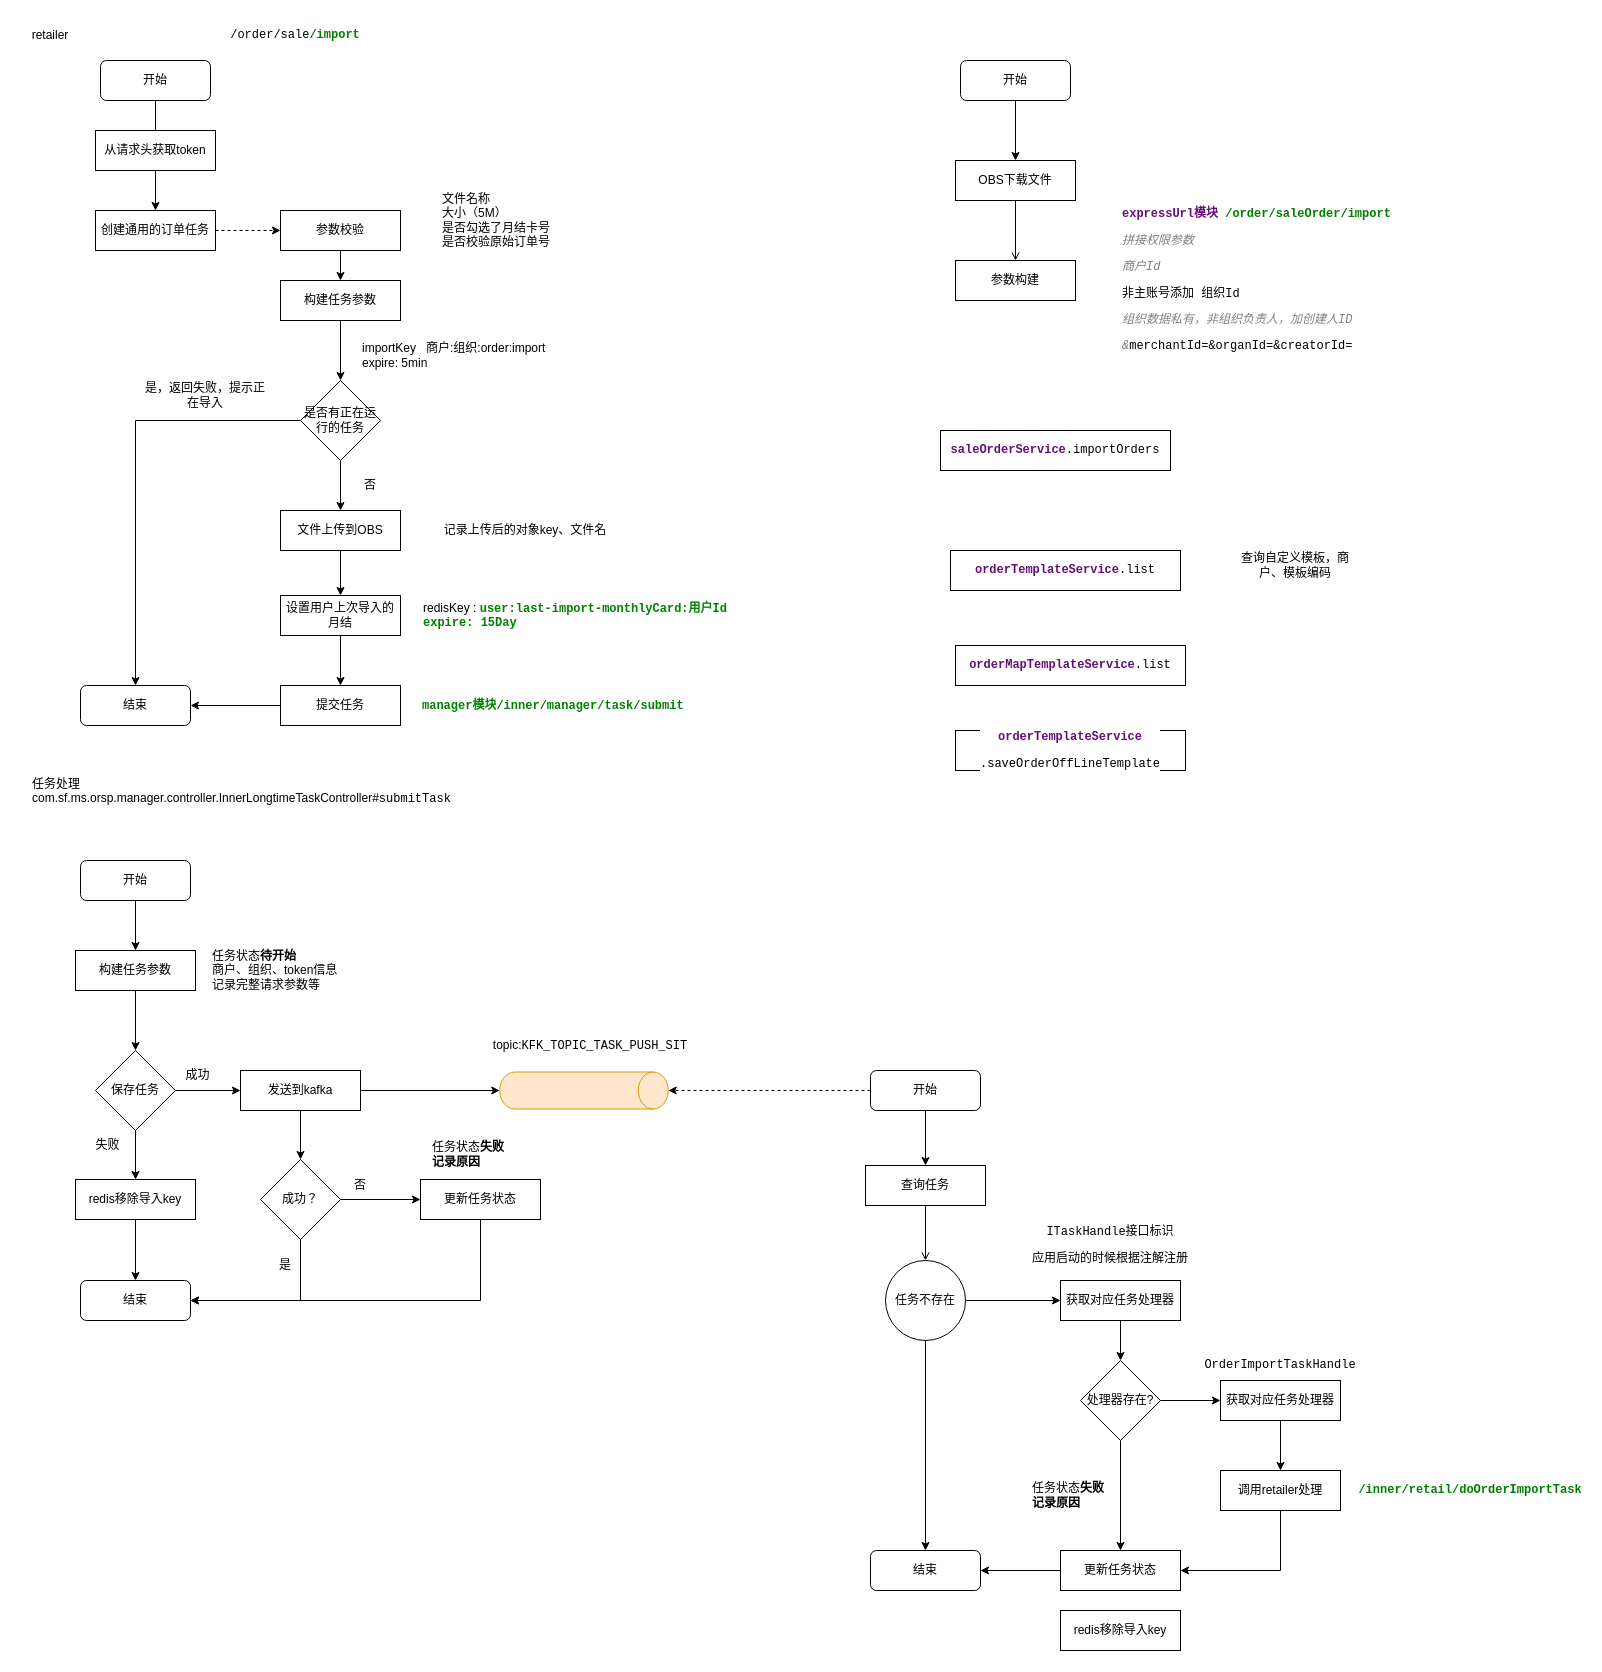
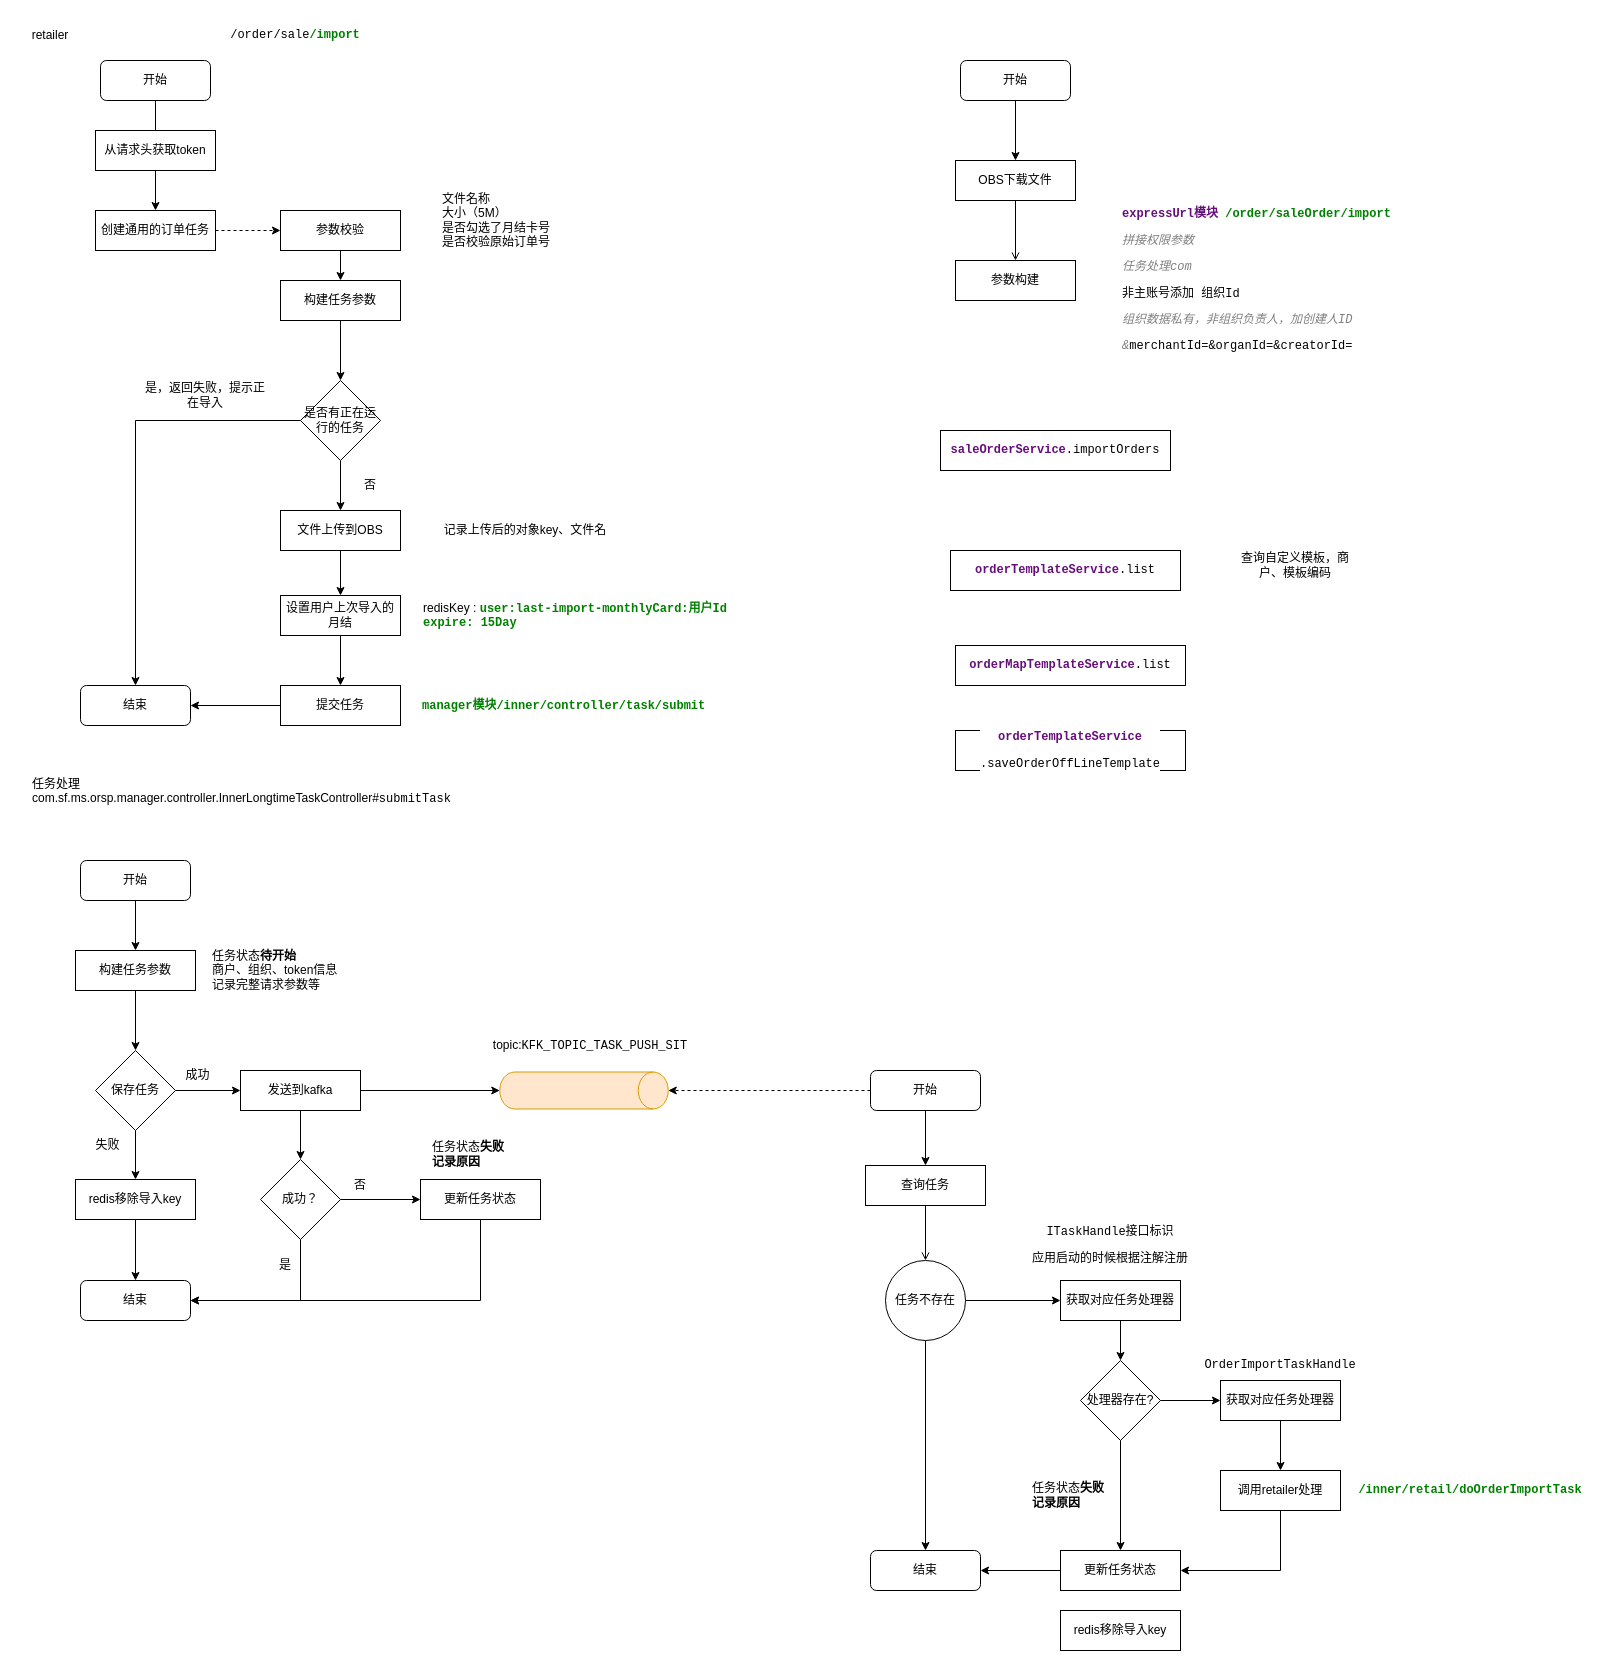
node "expressUrl模块 /order/saleOrder/import拼接权限参数商户Id非主账号添加 组织Id组织数据私有，非组织负责人，加创建人ID&merchantId=&organId=&creatorId=": label "expressUrl模块 /order/saleOrder/import拼接权限参数商户Id非主账号添加 组织Id组织数据私有，非组织负责人，加创建人ID&merchantId=&organId=&creatorId=" -> "expressUrl模块 /order/saleOrder/import拼接权限参数任务处理com非主账号添加 组织Id组织数据私有，非组织负责人，加创建人ID&merchantId=&organId=&creatorId="
node "importKey 商户:组织:order:import expire: 5min": removed
node "manager模块/inner/manager/task/submit": label "manager模块/inner/manager/task/submit" -> "manager模块/inner/controller/task/submit"
